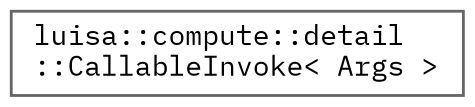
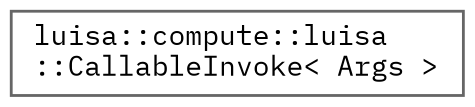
node "luisa::compute::detail ::CallableInvoke< Args >": label "luisa::compute::detail ::CallableInvoke< Args >" -> "luisa::compute::luisa ::CallableInvoke< Args >"
